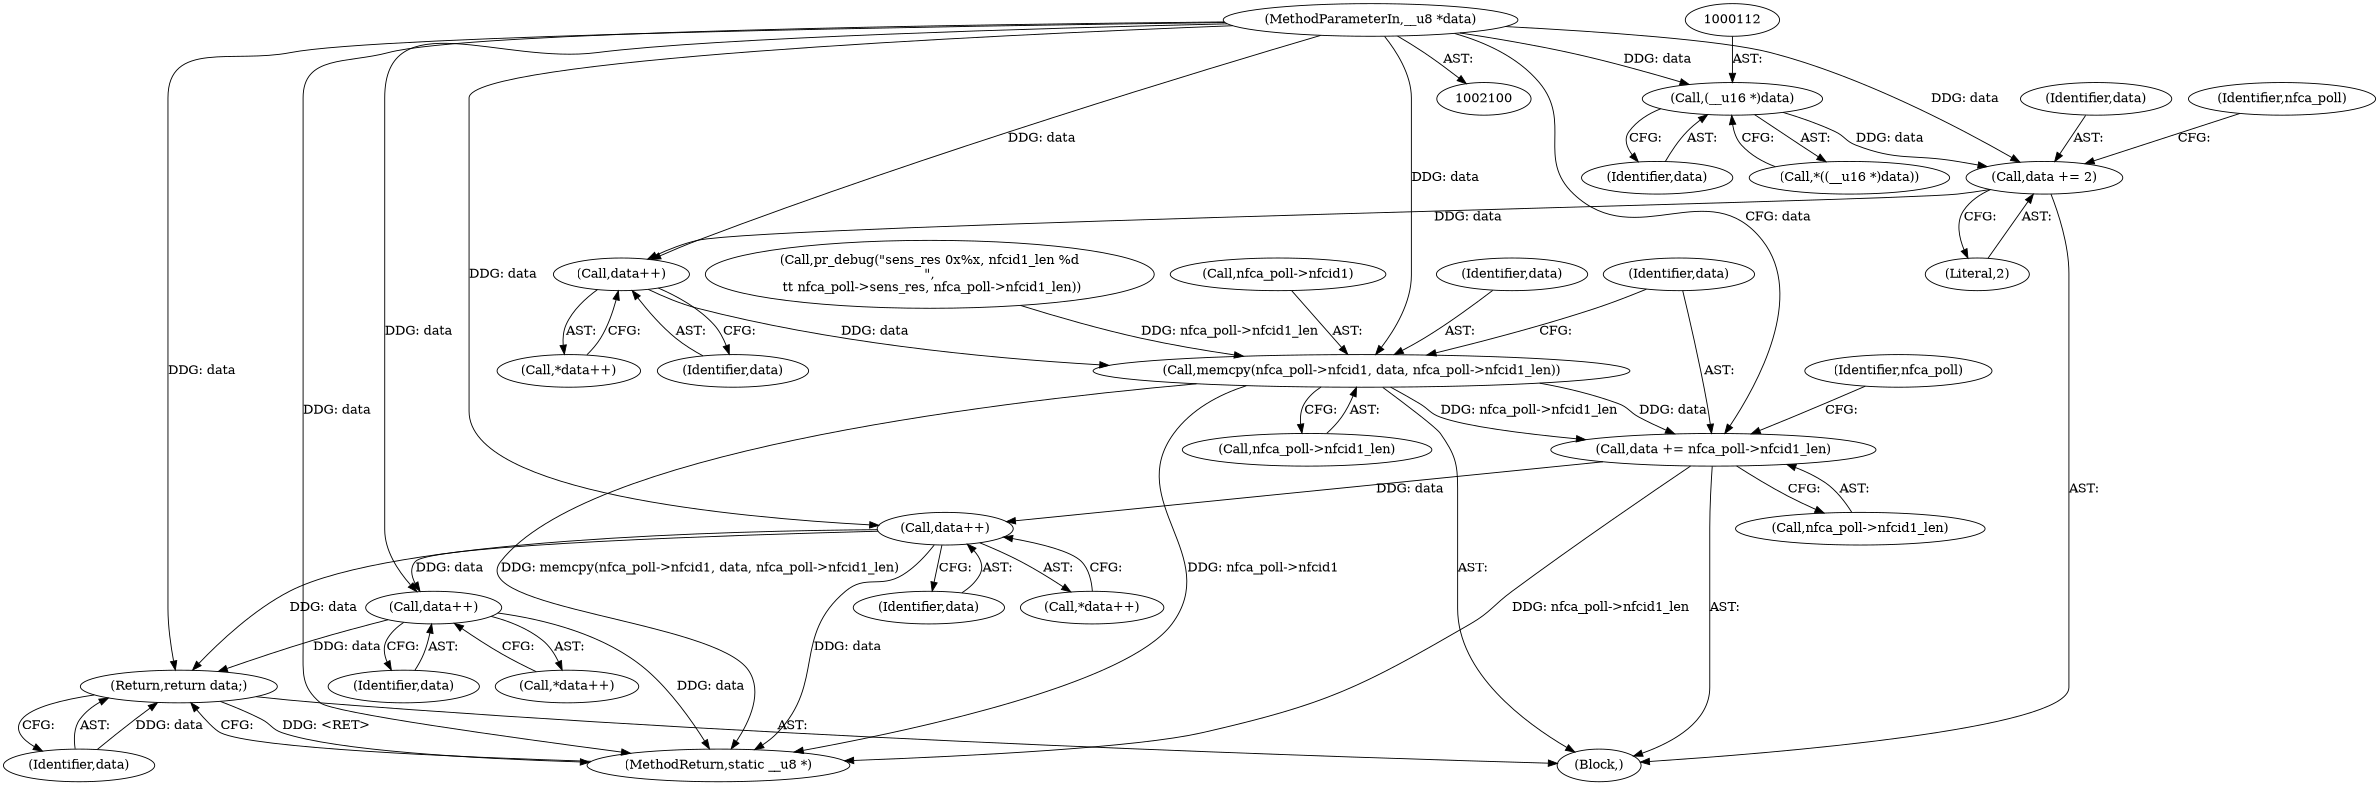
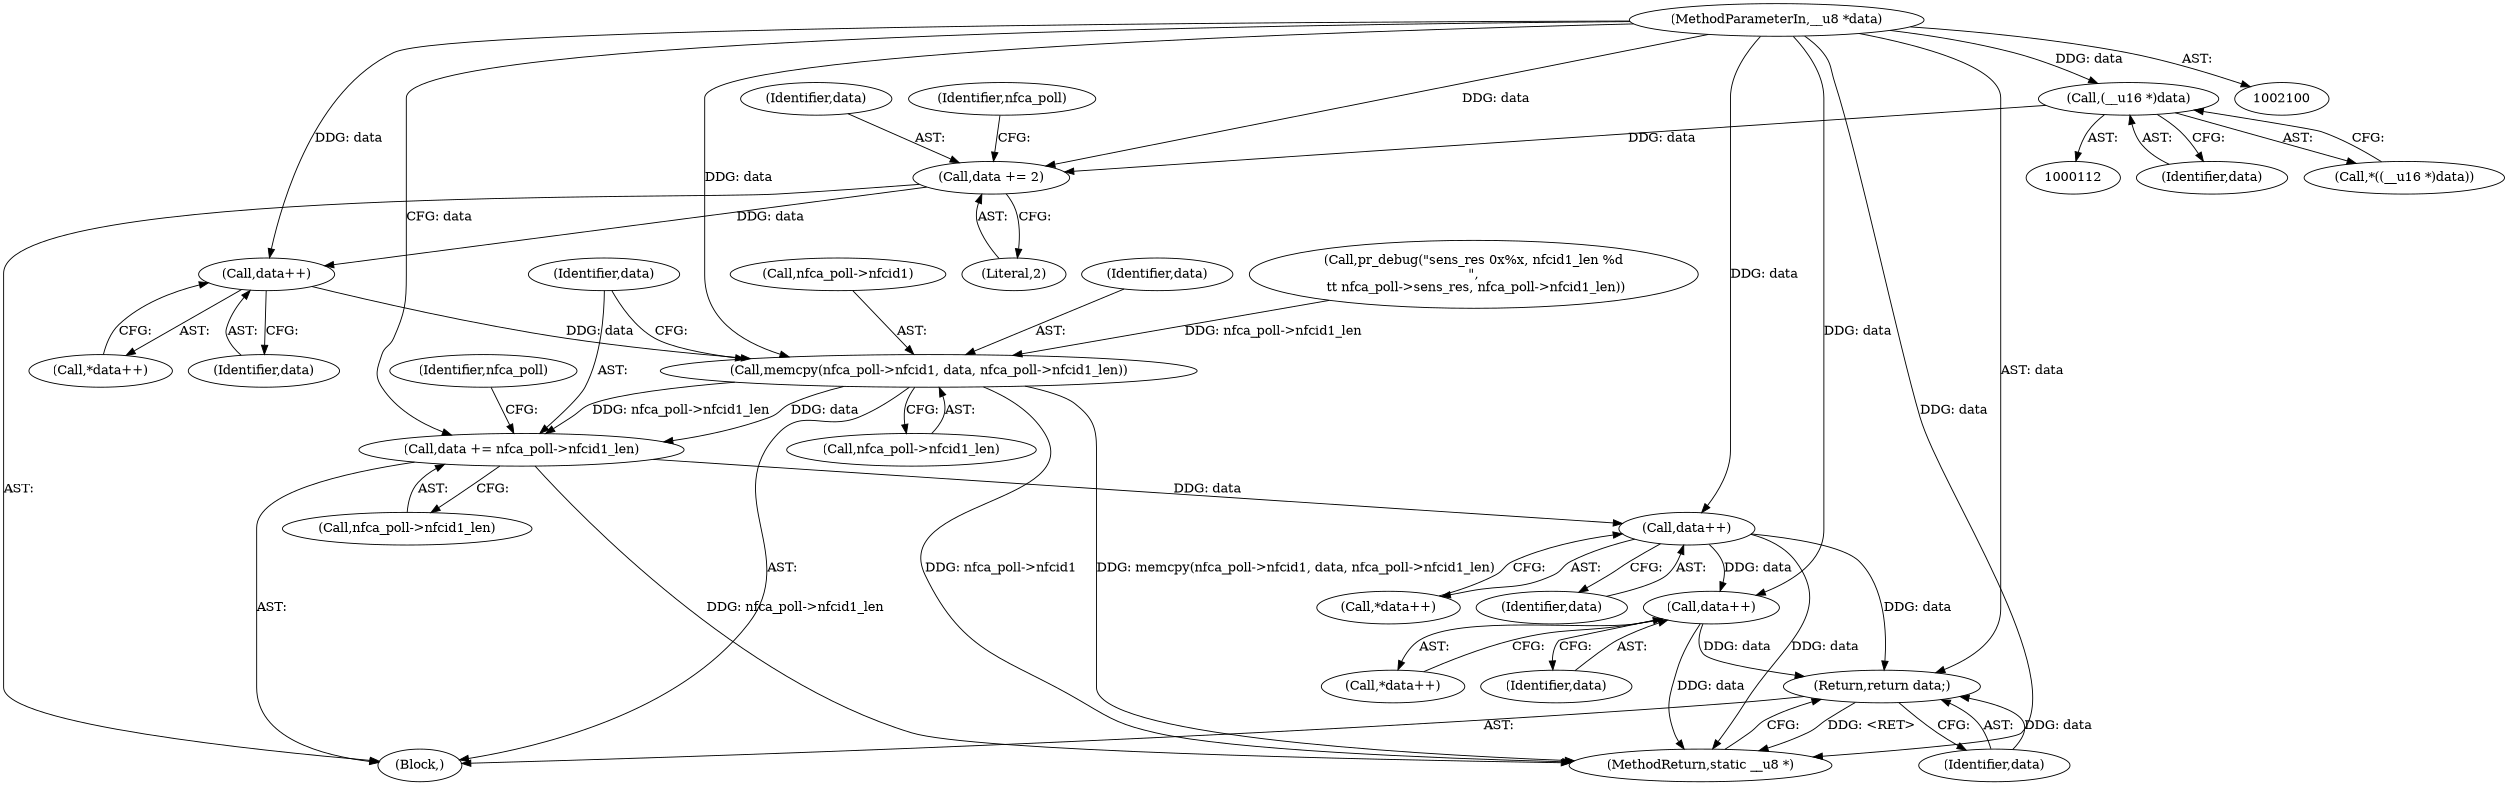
edge "1000112" -> "(Call,(__u16 *)data)": reversed
edge "(MethodParameterIn,__u8 *data)" -> "(Return,return data;)": label "DDG: data" -> "AST: data"
